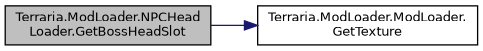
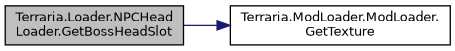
node "Terraria.ModLoader.NPCHead Loader.GetBossHeadSlot": label "Terraria.ModLoader.NPCHead Loader.GetBossHeadSlot" -> "Terraria.Loader.NPCHead Loader.GetBossHeadSlot"
